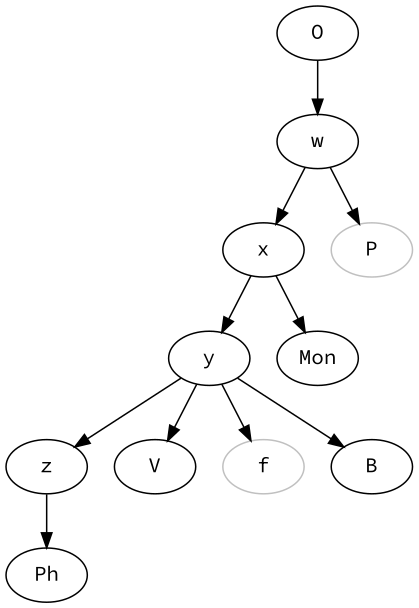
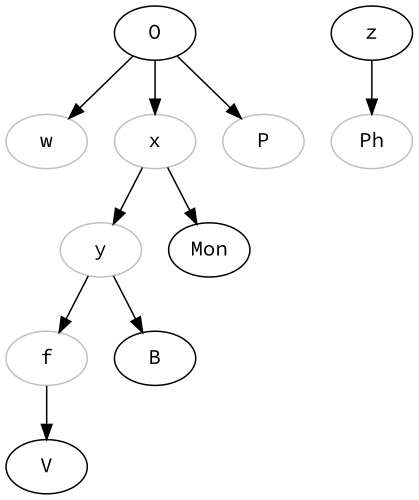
node "w": color black -> grey
edge "w" -> "x": now "O" -> "x"
edge "w" -> "P": now "O" -> "P"
node "x": color black -> grey
node "y": color black -> grey
edge "y" -> "V": now "f" -> "V"
edge "y" -> "z": removed
node "Ph": color black -> grey
